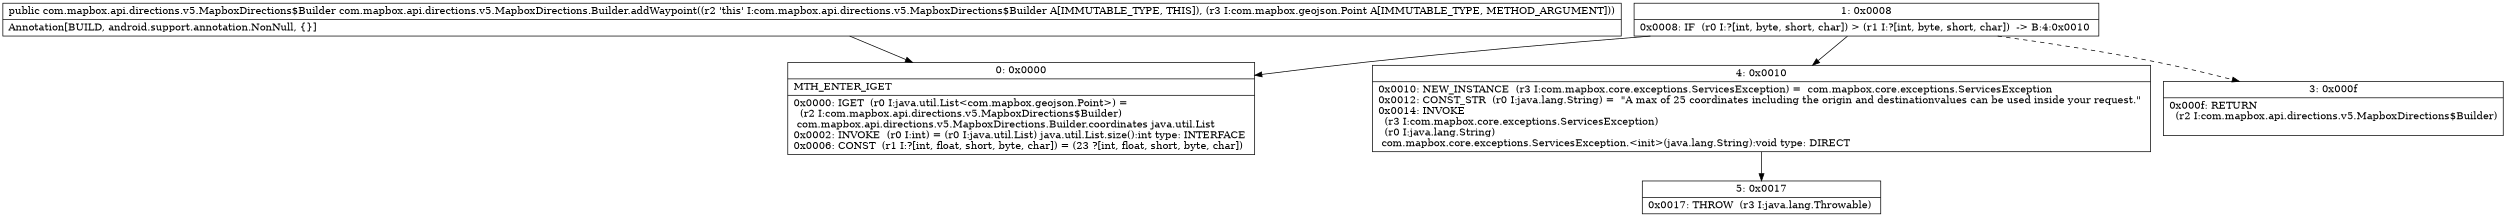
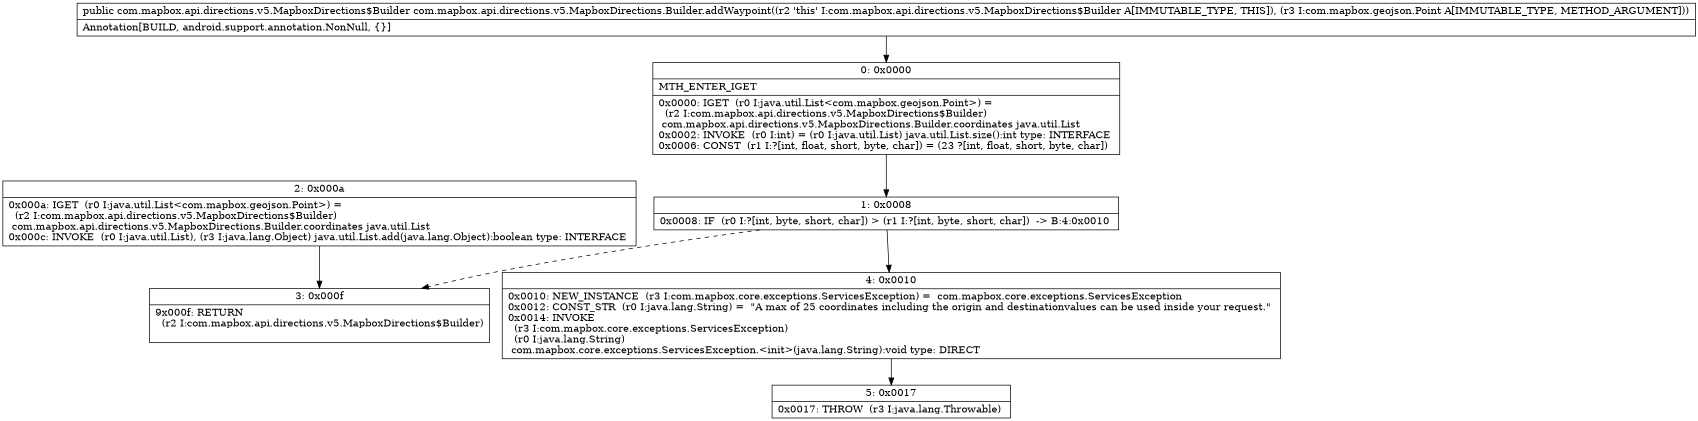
edge "1: 0x0008" -> "0: 0x0000": reversed
node "3: 0x000f": text "0x000f: RETURN" -> "9x000f: RETURN"
node "2: 0x000a": added
